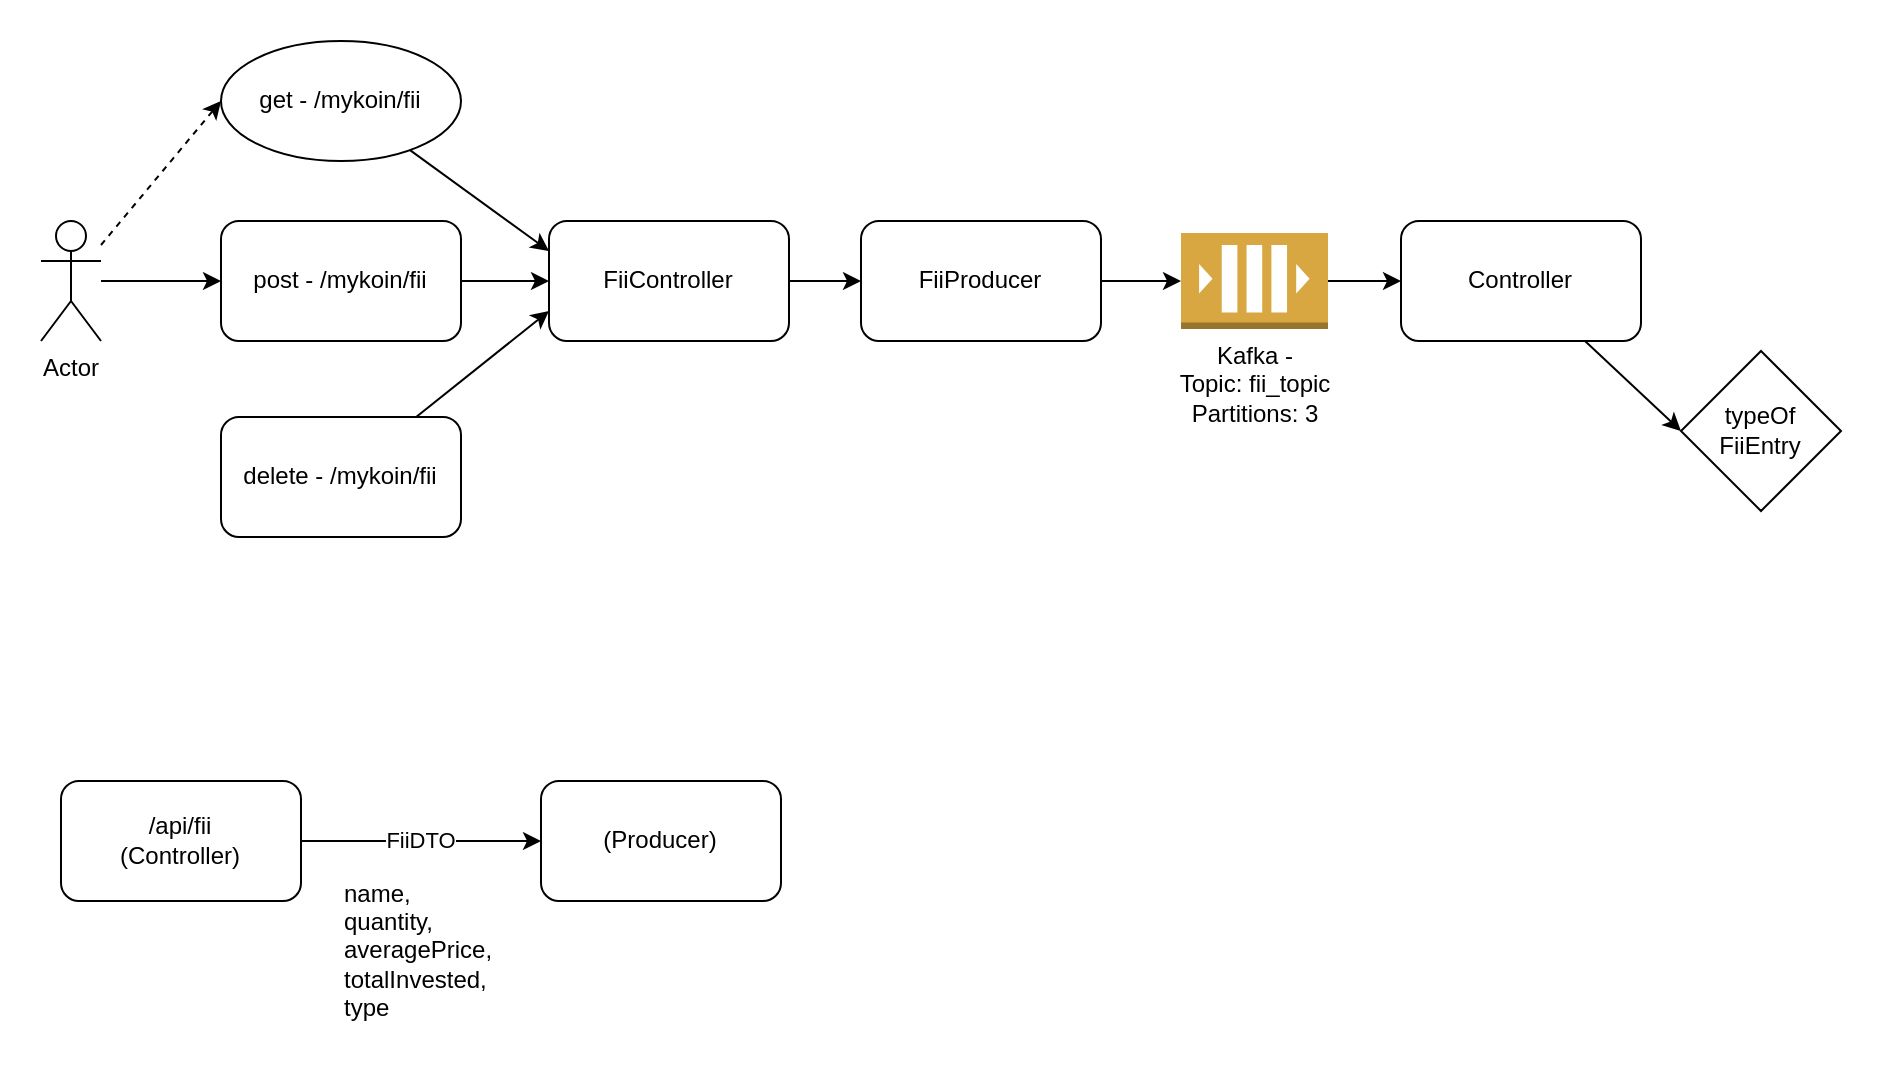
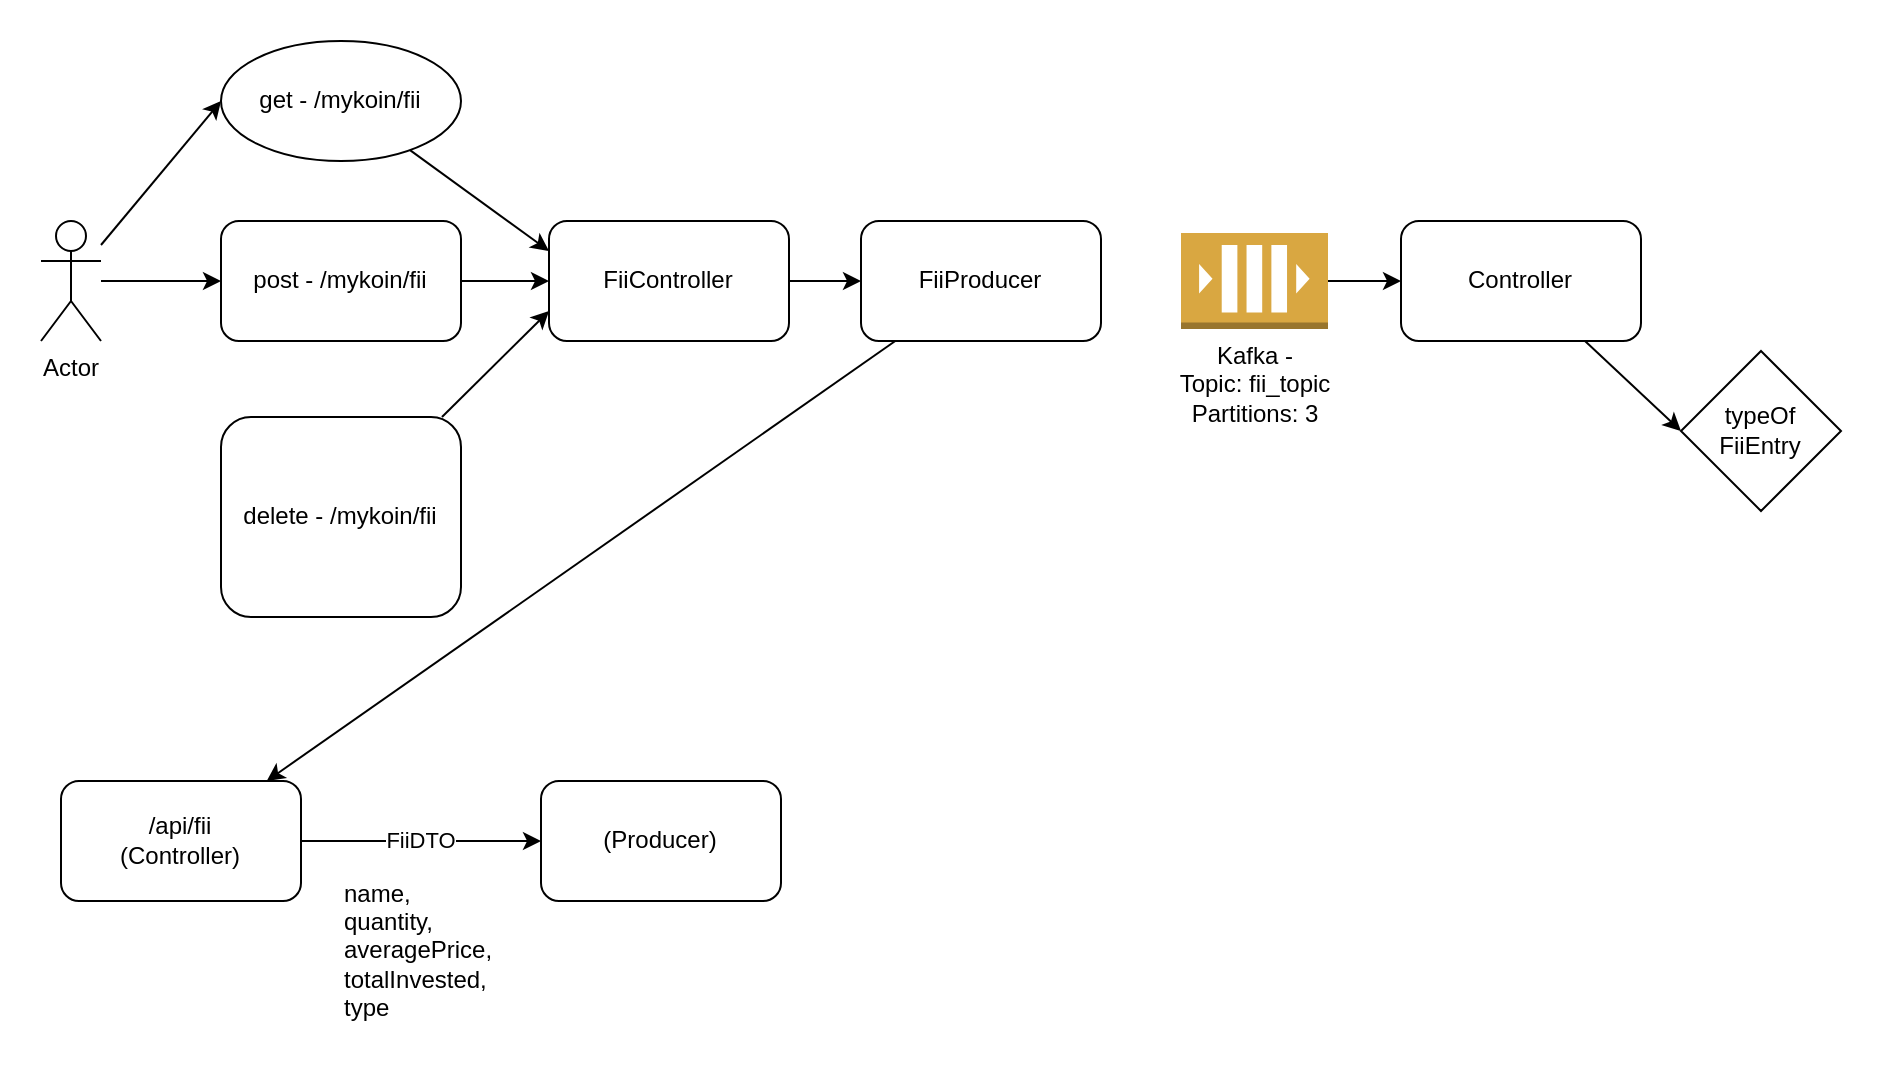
edge "Actor" -> "get - /mykoin/fii": style dashed -> solid
edge "FiiProducer" -> "Kafka - Topic: fii_topic Partitions: 3": now "FiiProducer" -> "/api/fii (Controller)"
node "delete - /mykoin/fii": size 240x120 -> 240x200
